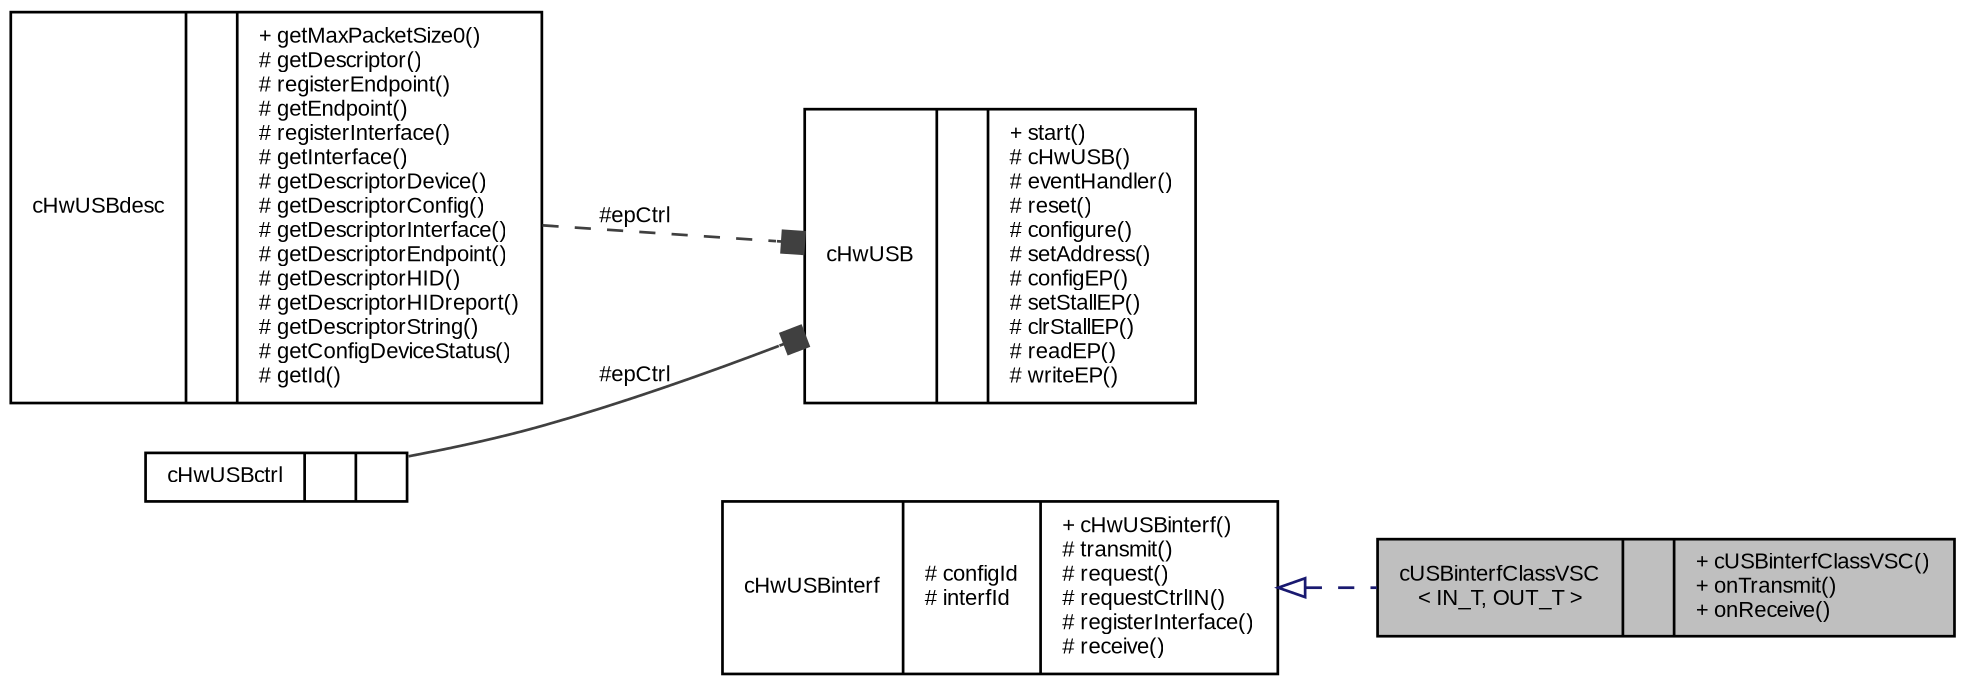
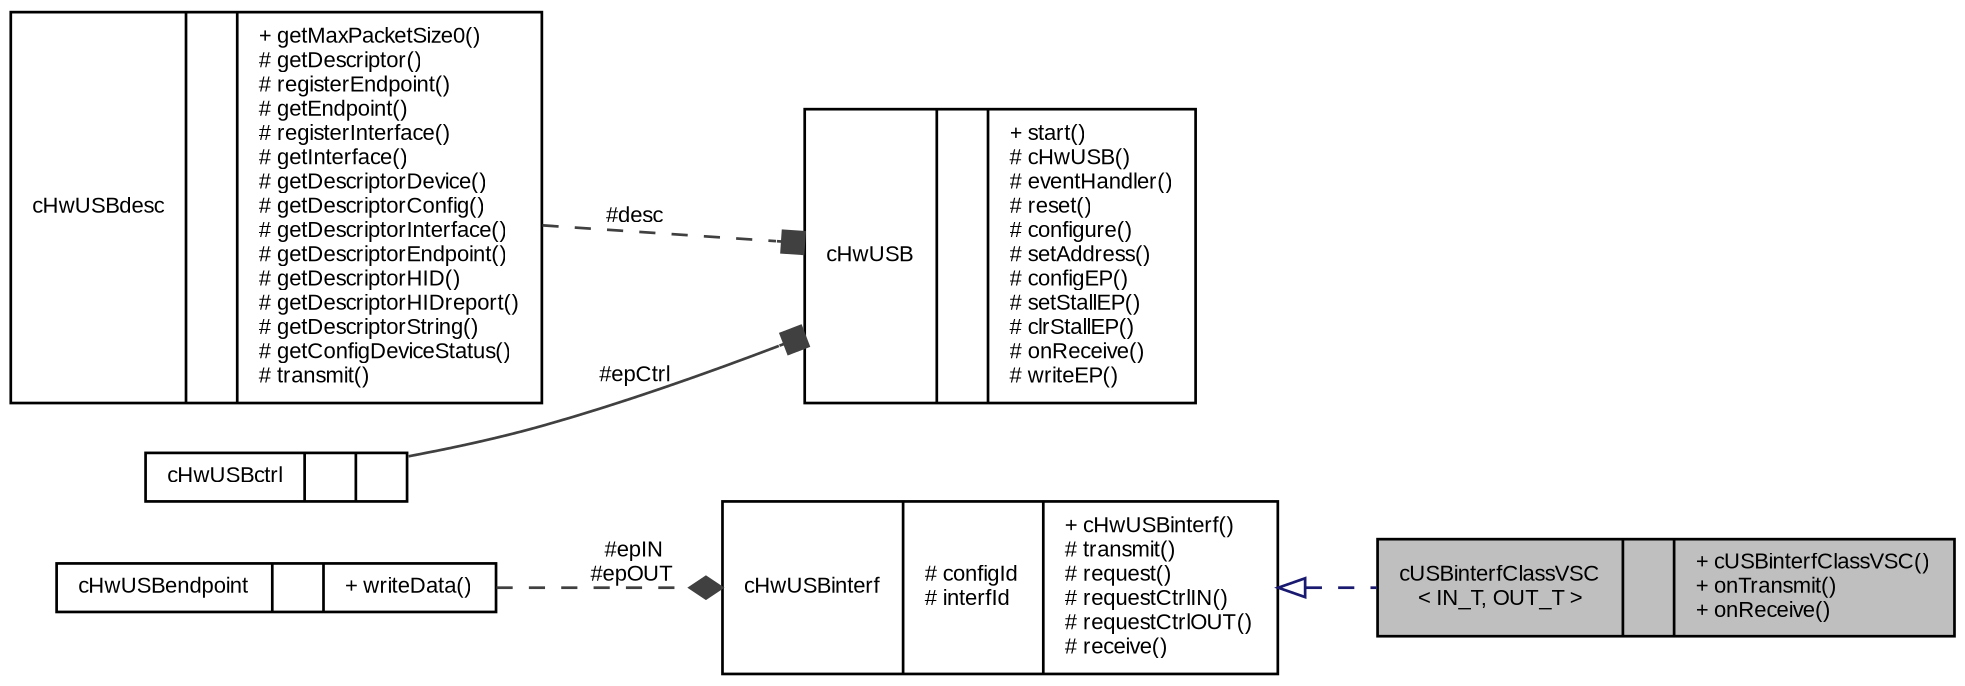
edge "cHwUSBdesc" -> "cHwUSB": label " #epCtrl" -> " #desc"
node "cHwUSB": text "# readEP()" -> "# onReceive()"
node "cHwUSBdesc": text "# getId()" -> "# transmit()"
node "cHwUSBendpoint": added
node "cHwUSBinterf": text "# registerInterface()" -> "# requestCtrlOUT()"
